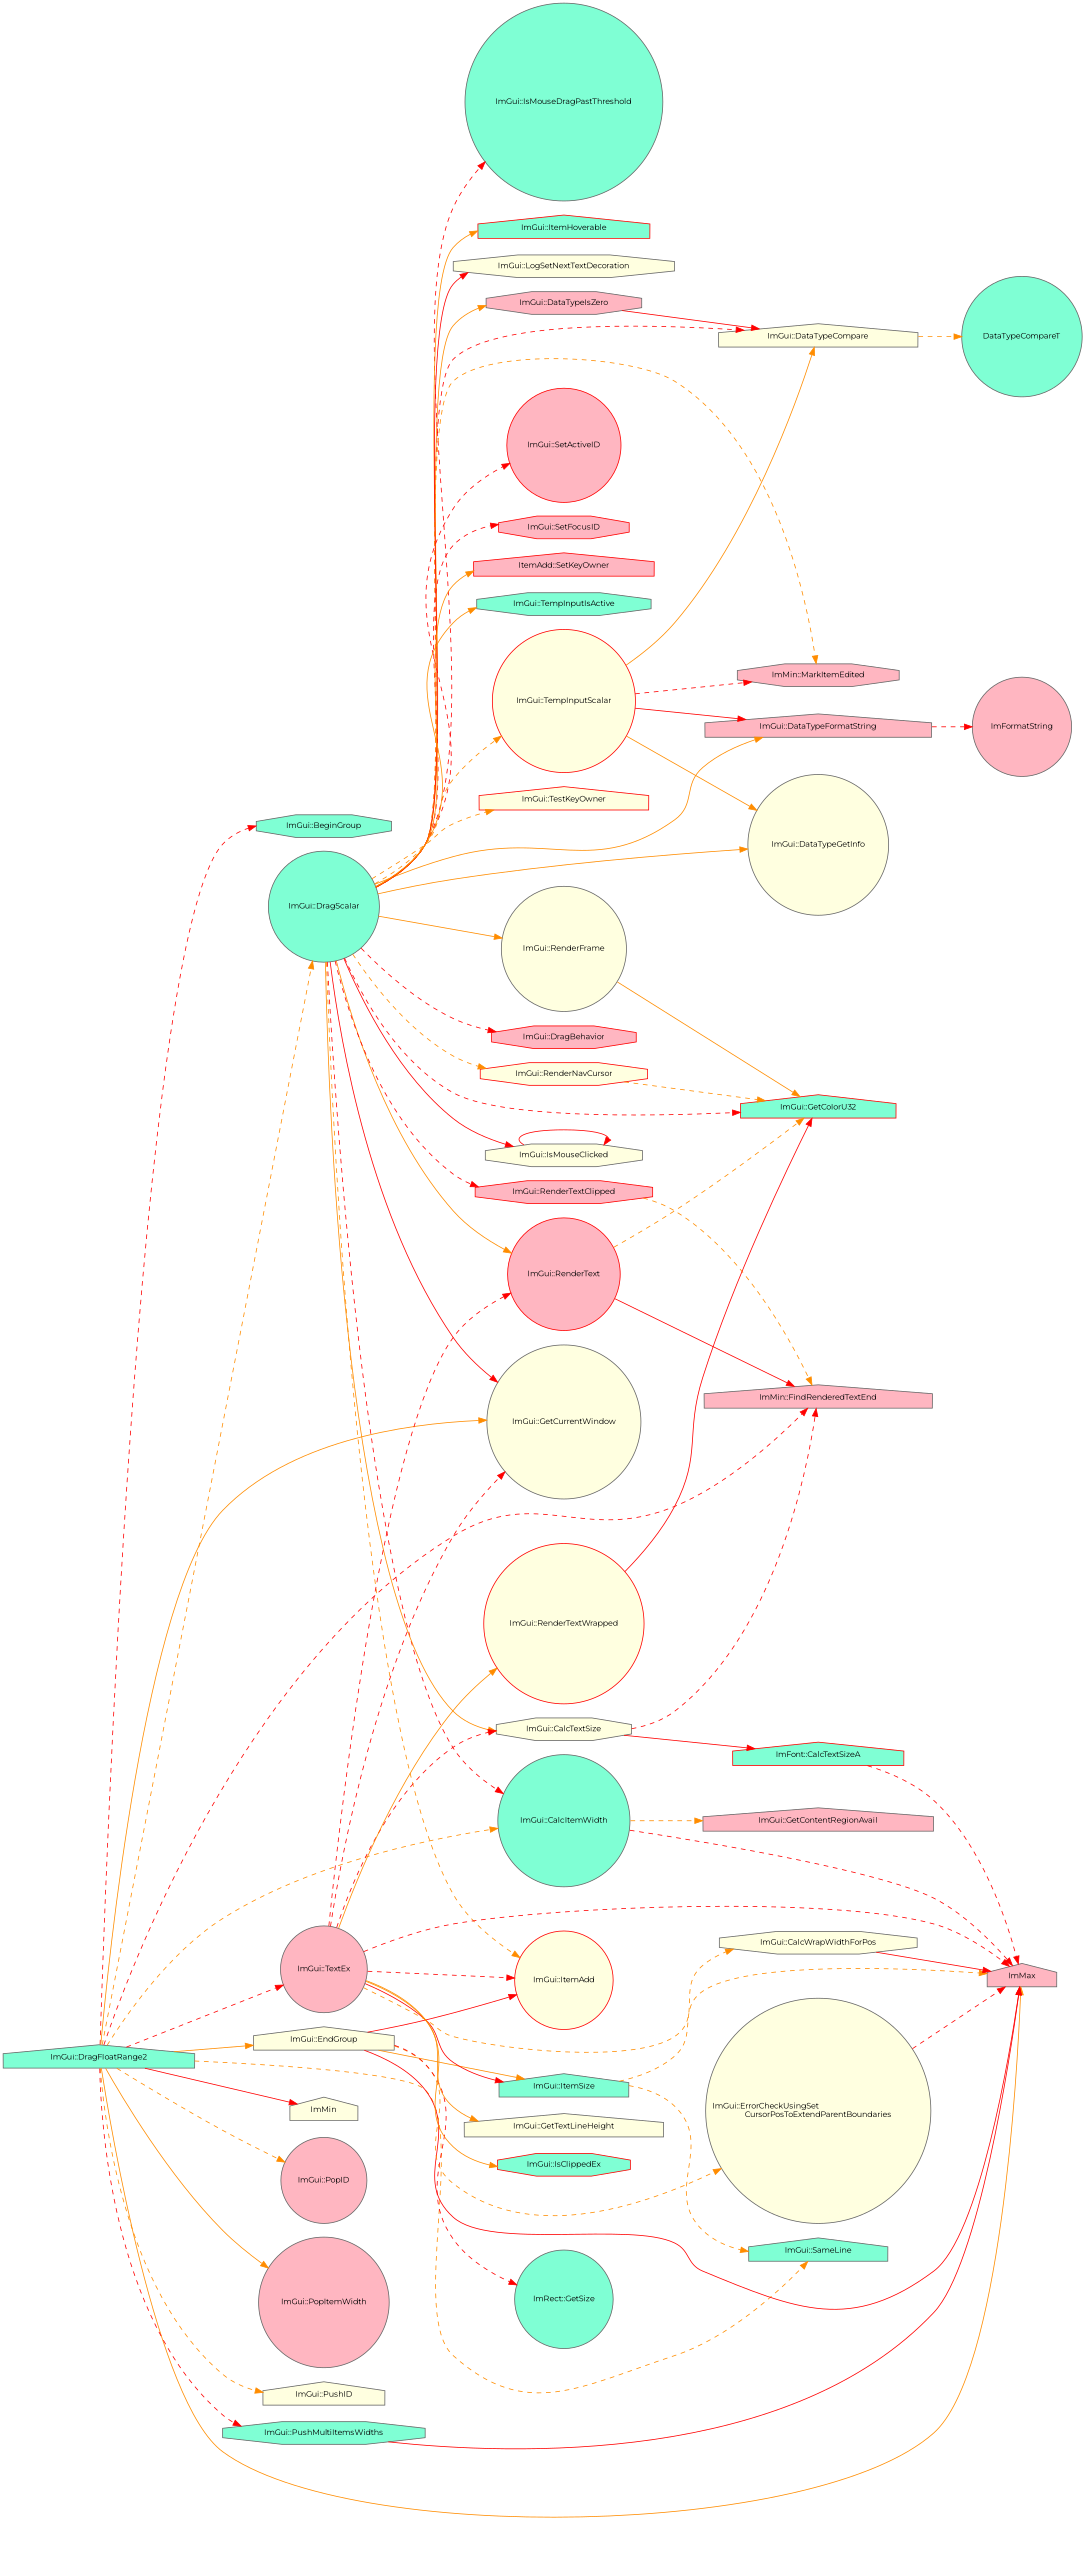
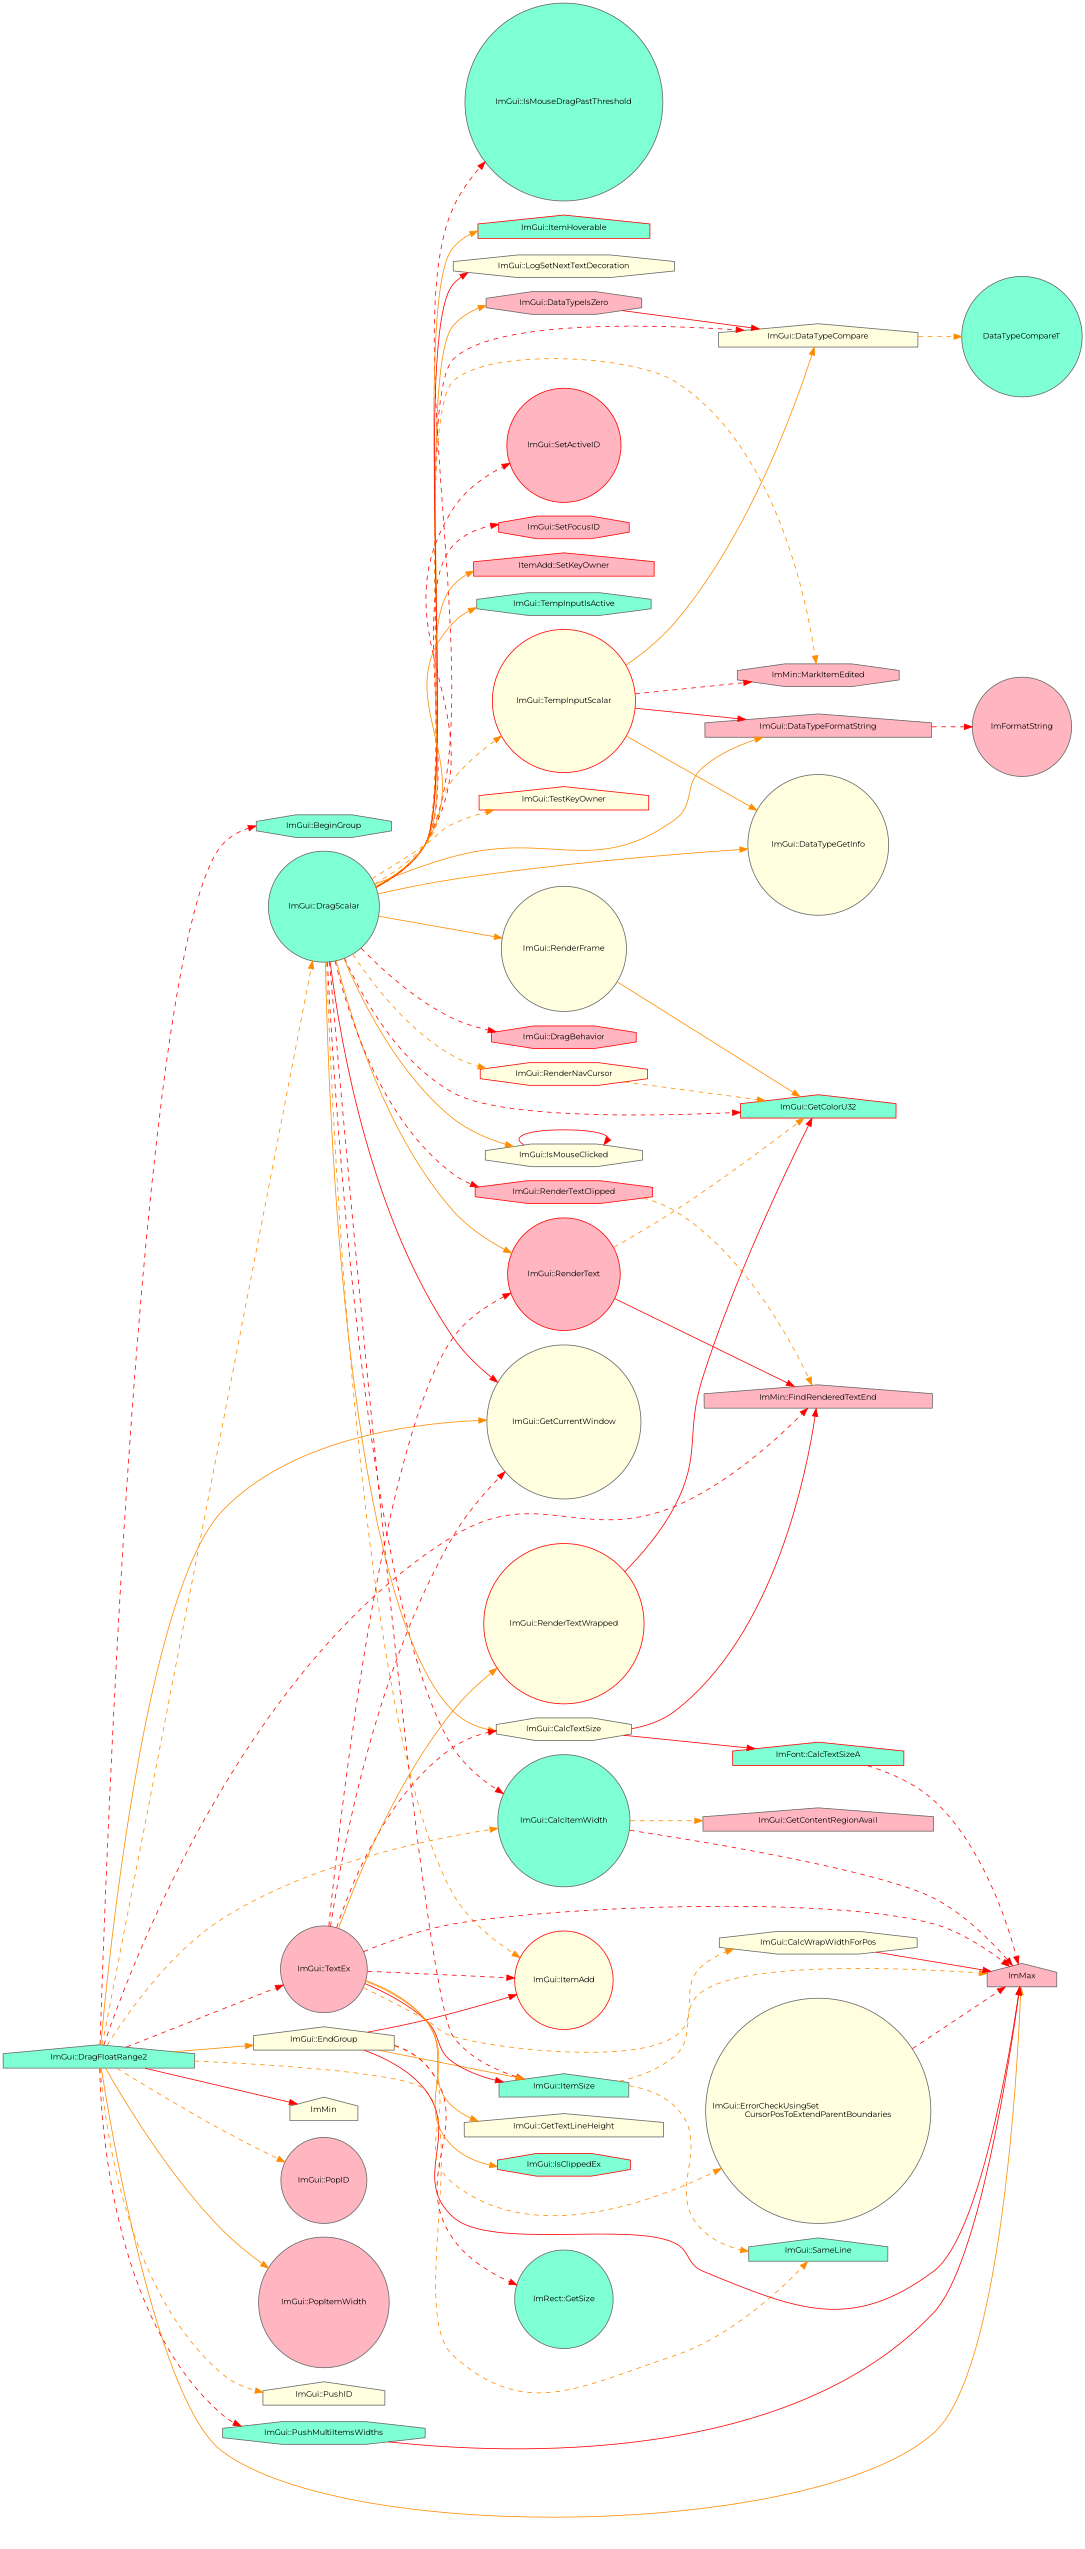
edge "ImGui::DragScalar" -> "ImGui::IsMouseClicked": color red -> darkorange
edge "ImGui::DragScalar" -> "ImGui::ItemSize": added
edge "ImGui::CalcTextSize" -> "ImMin::FindRenderedTextEnd": style dashed -> solid
